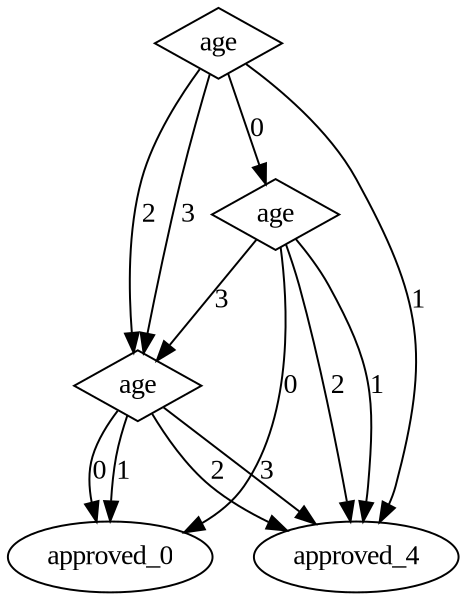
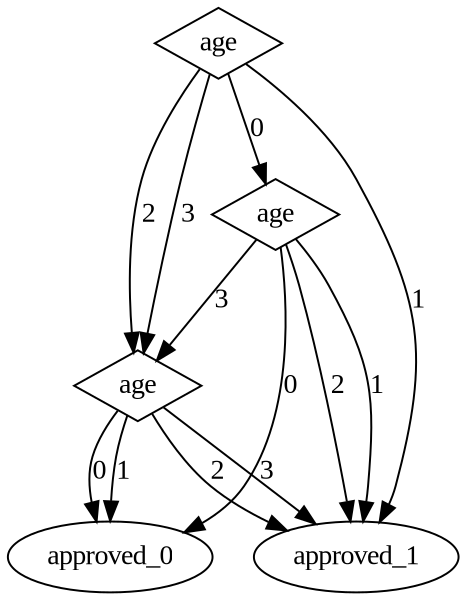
node "approved_4": label "approved_4" -> "approved_1"
